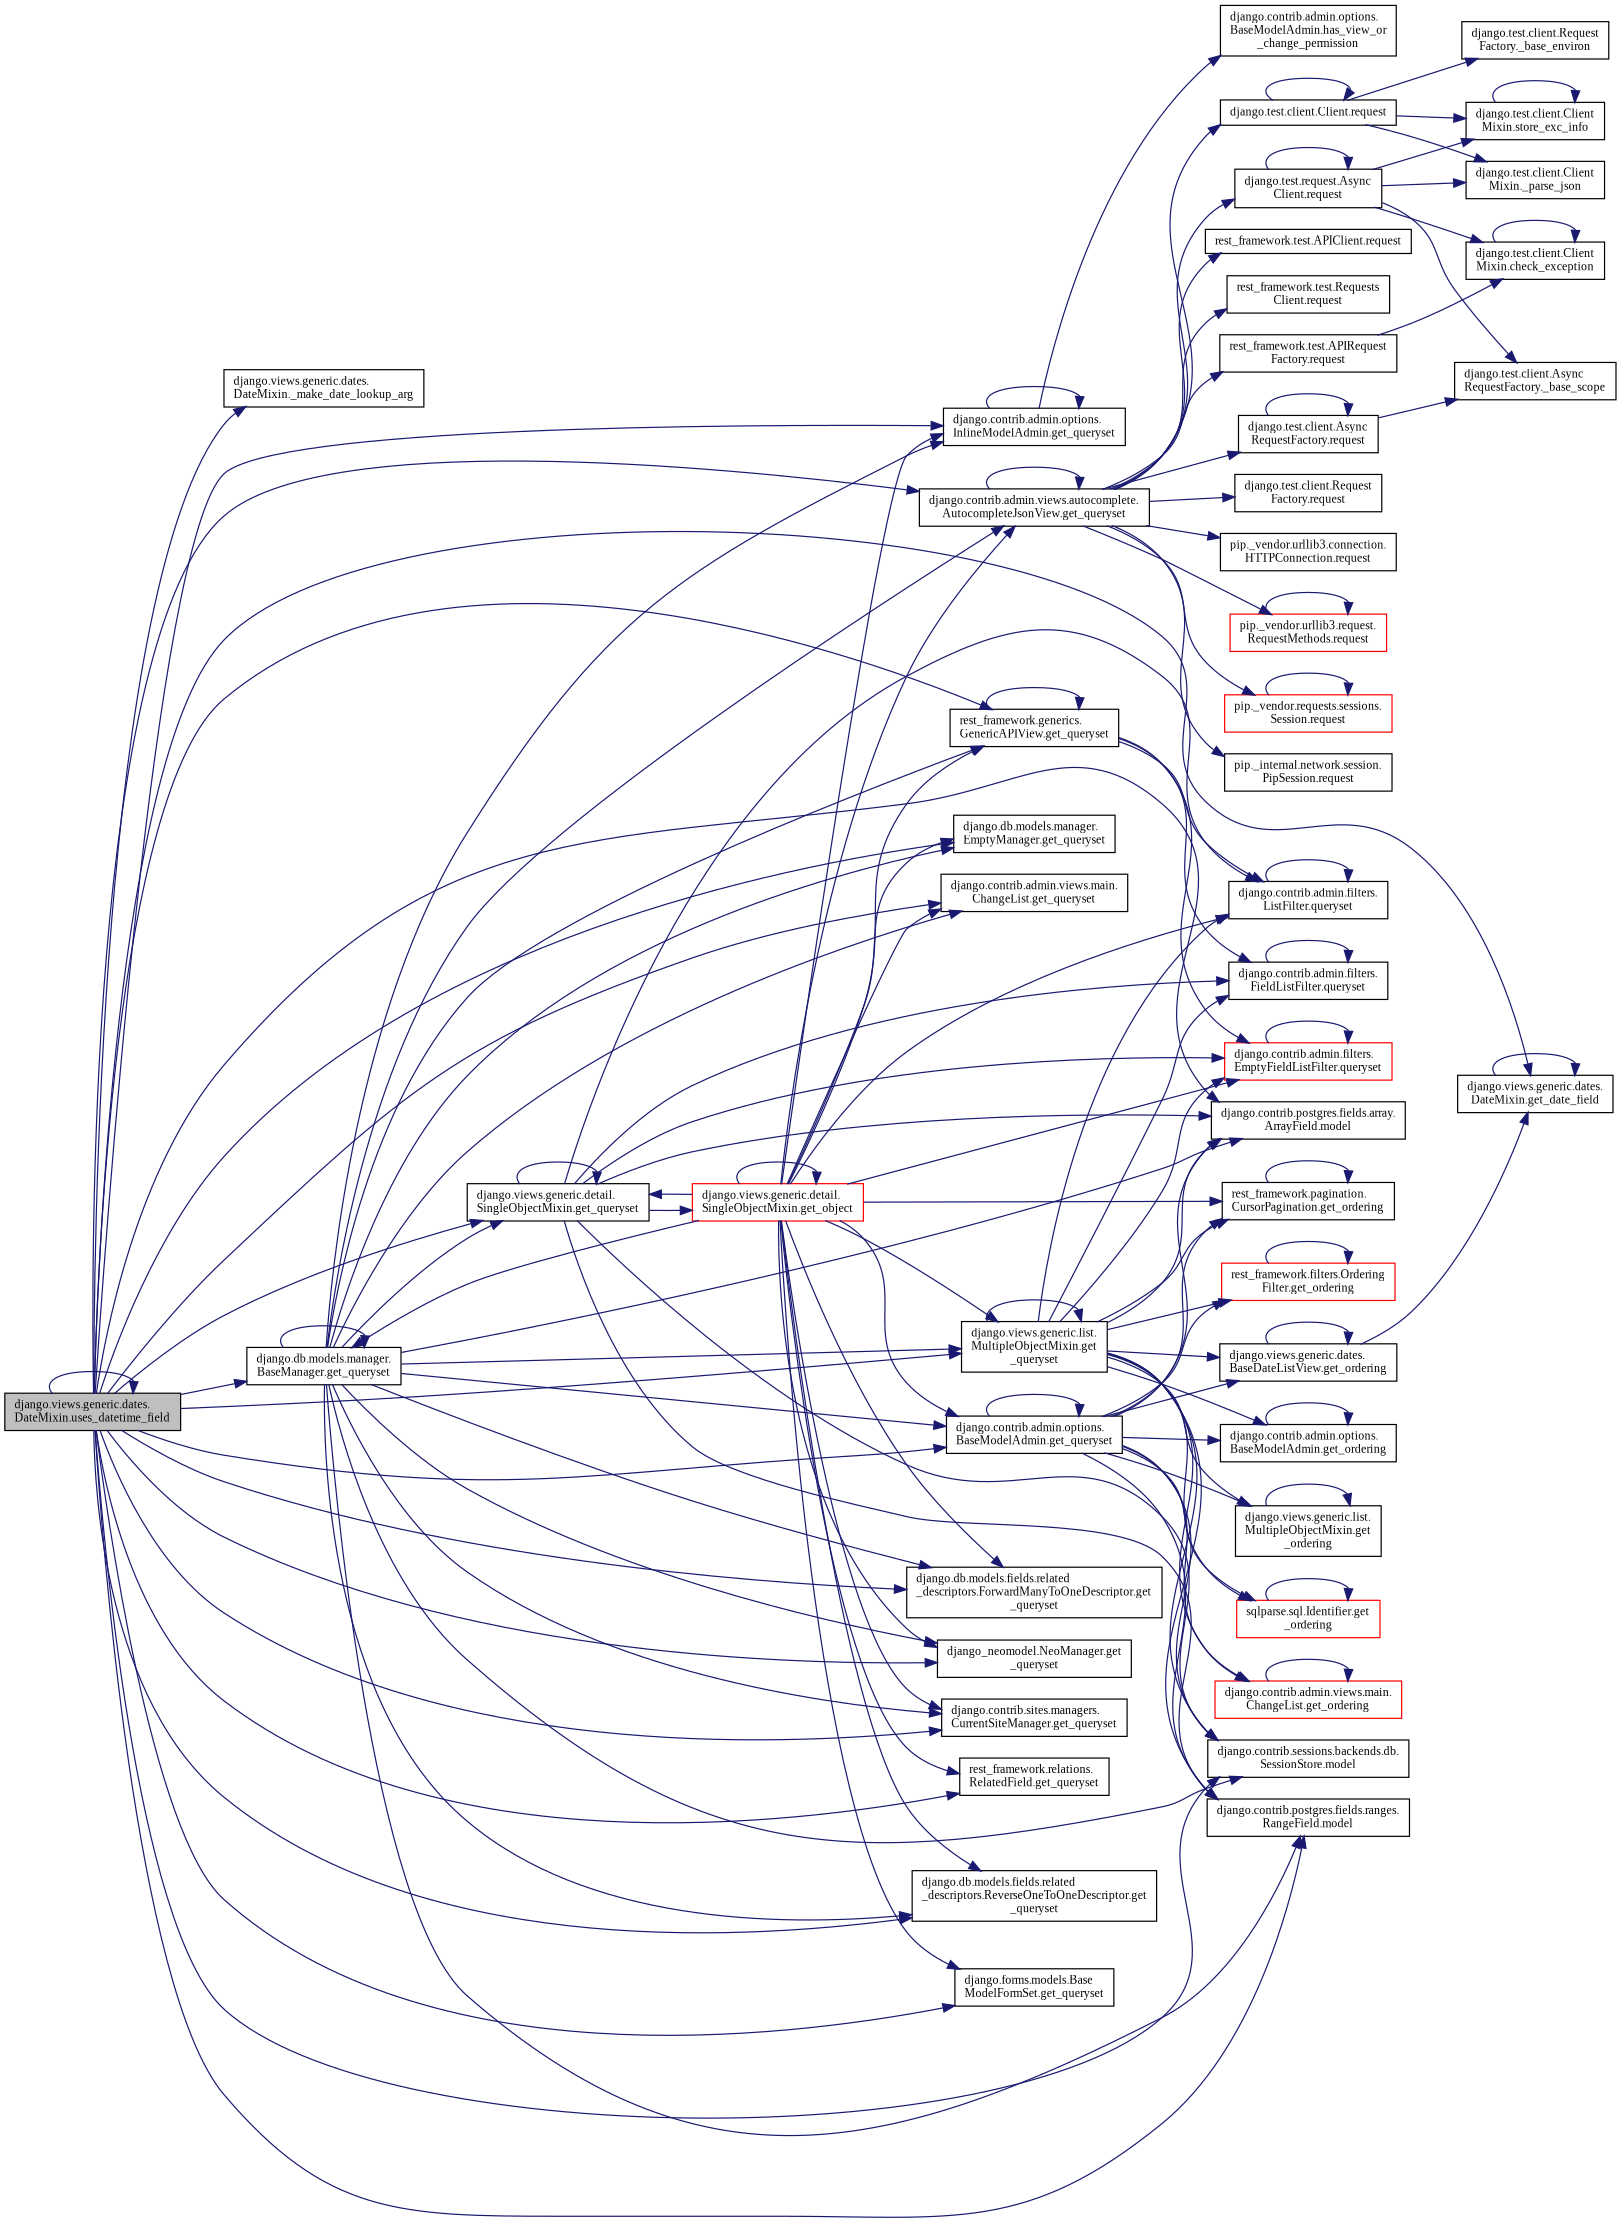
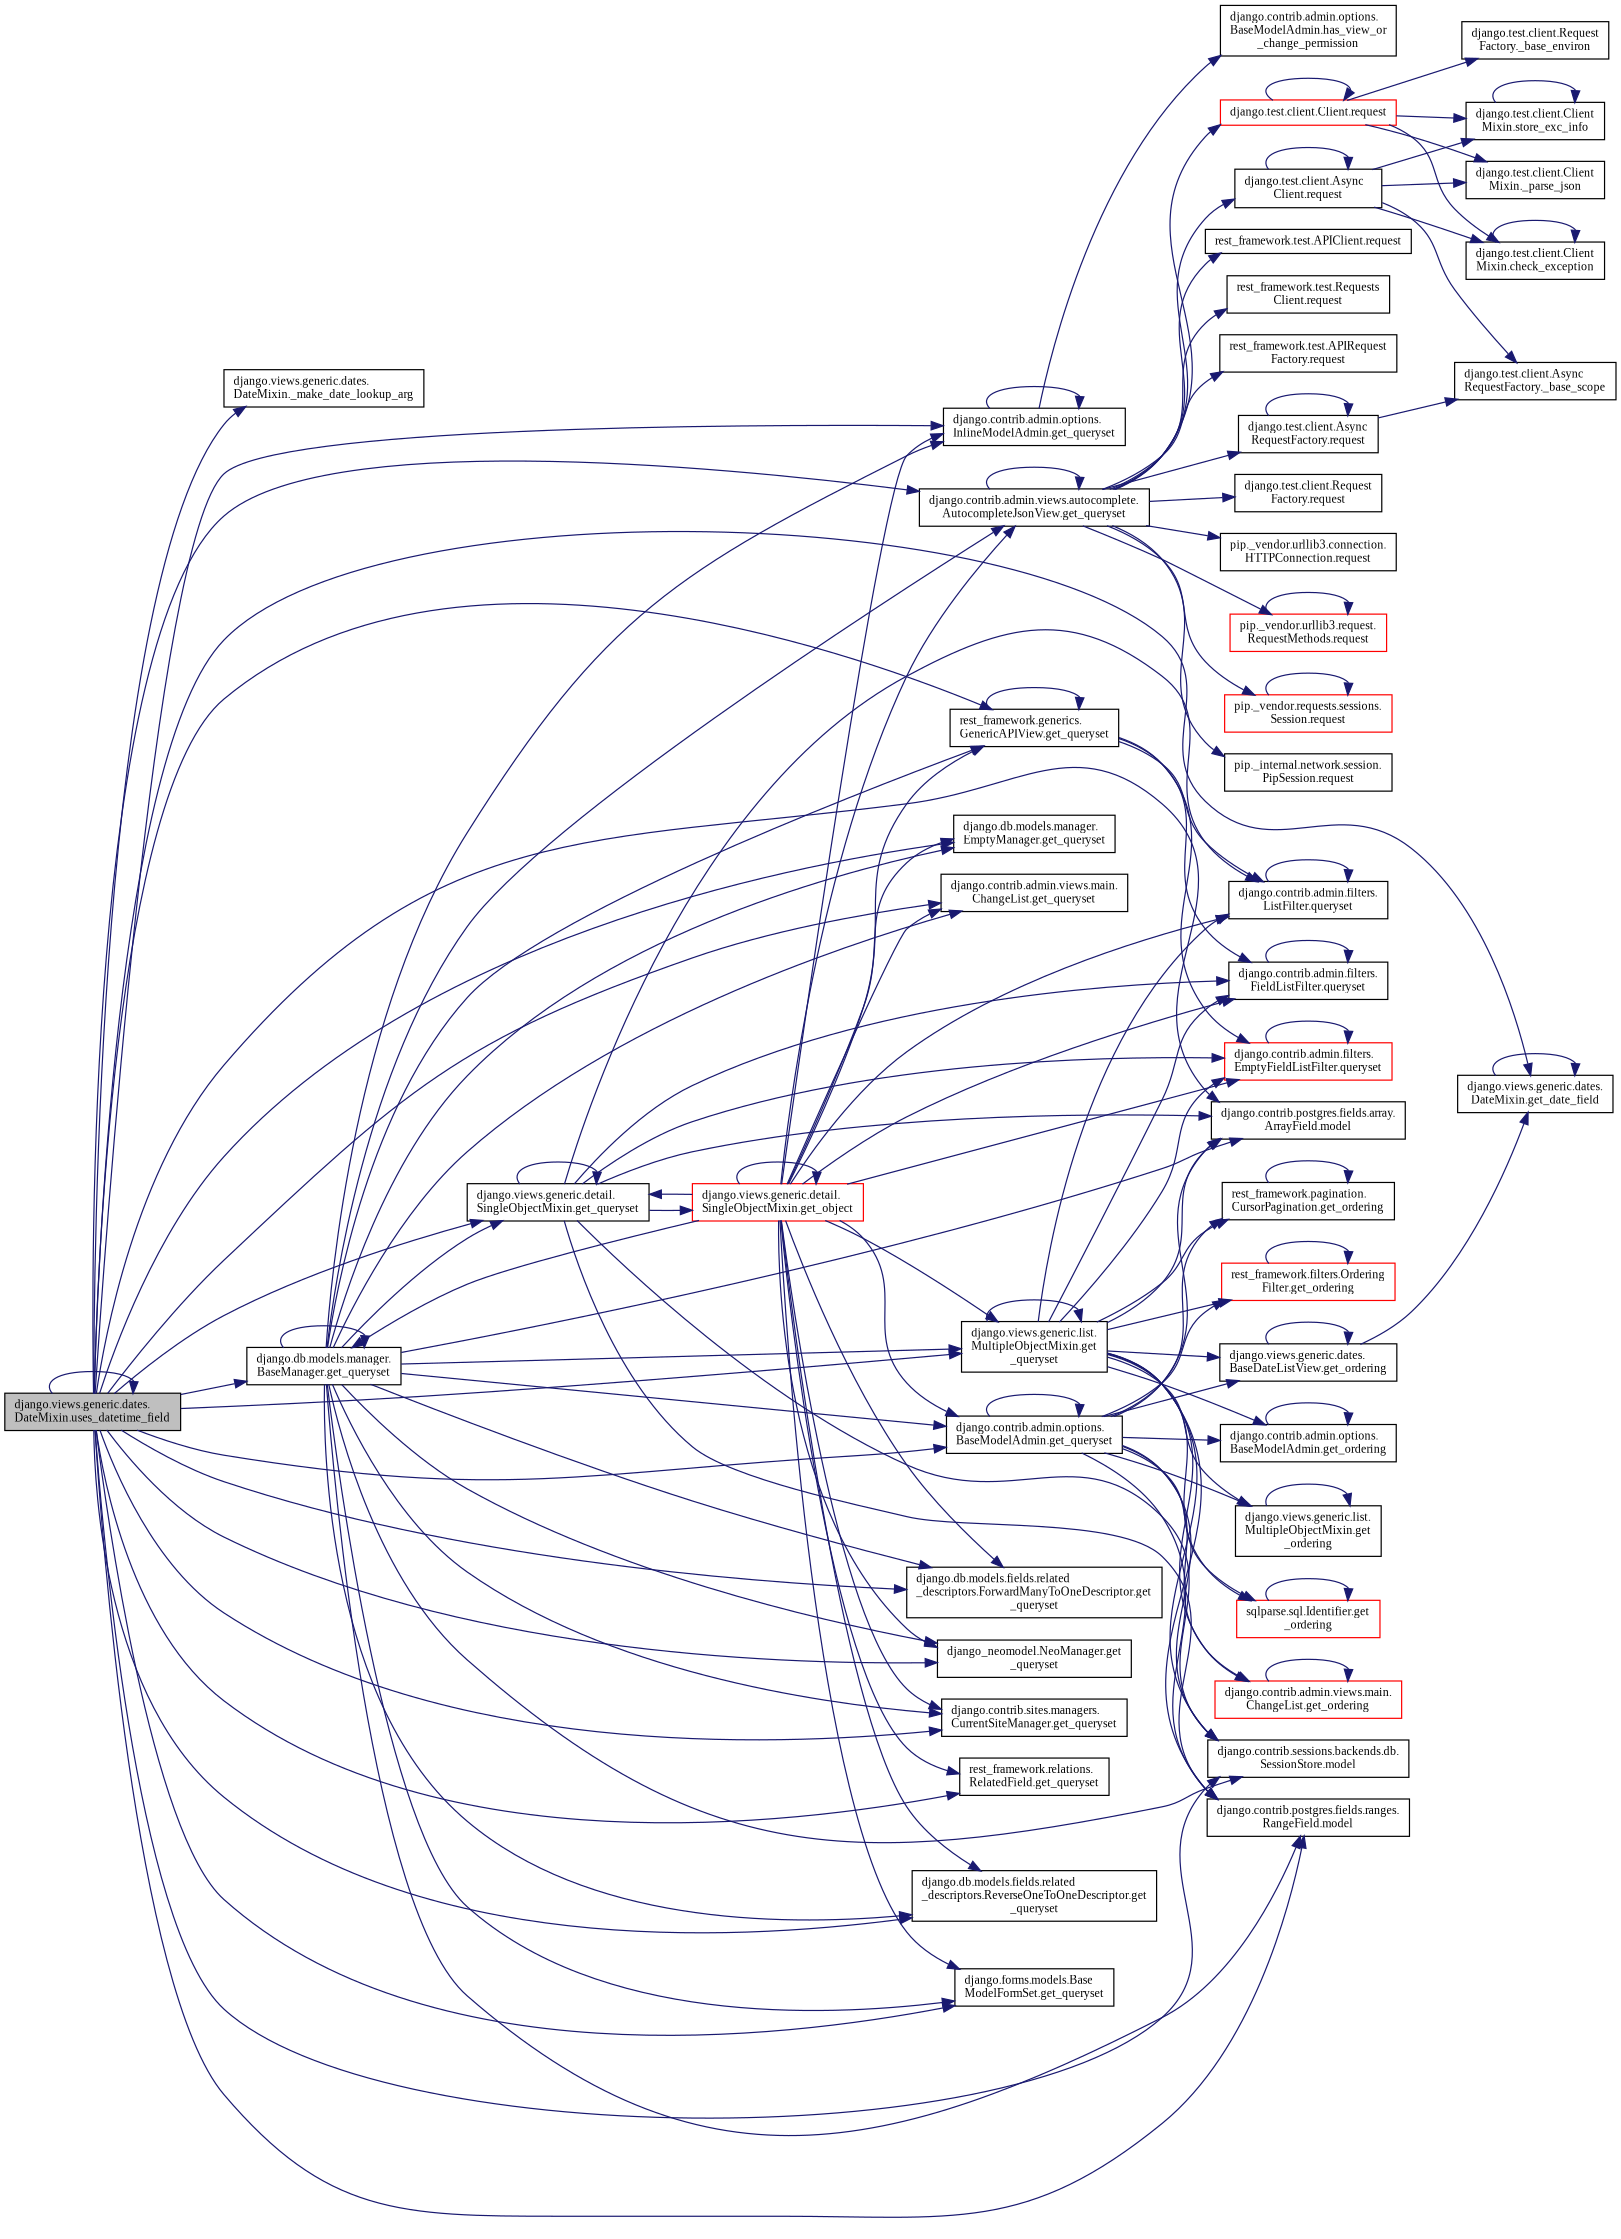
node "django.test.client.Client.request": color black -> red
node "django.test.request.Async Client.request": label "django.test.request.Async Client.request" -> "django.test.client.Async Client.request"
edge "rest_framework.test.APIRequest Factory.request" -> "django.test.client.Client Mixin.check_exception": now "django.test.client.Client.request" -> "django.test.client.Client Mixin.check_exception"
edge "django.views.generic.detail. SingleObjectMixin.get_object" -> "rest_framework.pagination. CursorPagination.get_ordering": now "django.views.generic.detail. SingleObjectMixin.get_object" -> "django.contrib.admin.filters. FieldListFilter.queryset"
edge "django.db.models.manager. BaseManager.get_queryset" -> "django.forms.models.Base ModelFormSet.get_queryset": added
